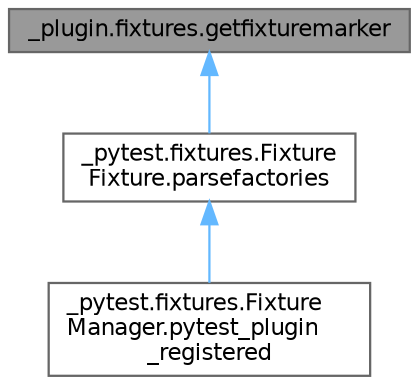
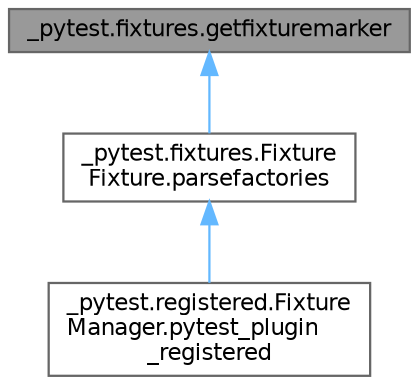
node "_plugin.fixtures.getfixturemarker": label "_plugin.fixtures.getfixturemarker" -> "_pytest.fixtures.getfixturemarker"
node "_pytest.fixtures.Fixture Manager.pytest_plugin _registered": label "_pytest.fixtures.Fixture Manager.pytest_plugin _registered" -> "_pytest.registered.Fixture Manager.pytest_plugin _registered"
